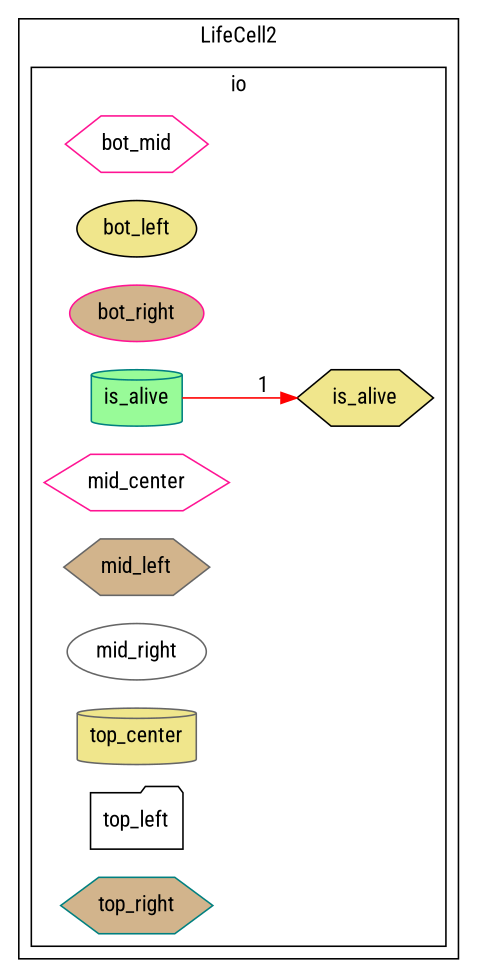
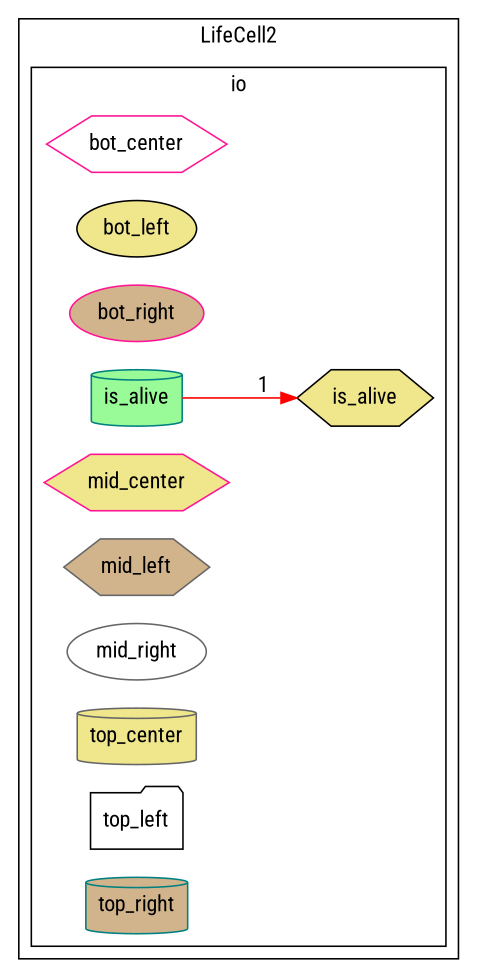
node "bot_mid": label "bot_mid" -> "bot_center"
node "mid_center": fillcolor white -> khaki
node "top_right": shape hexagon -> cylinder
